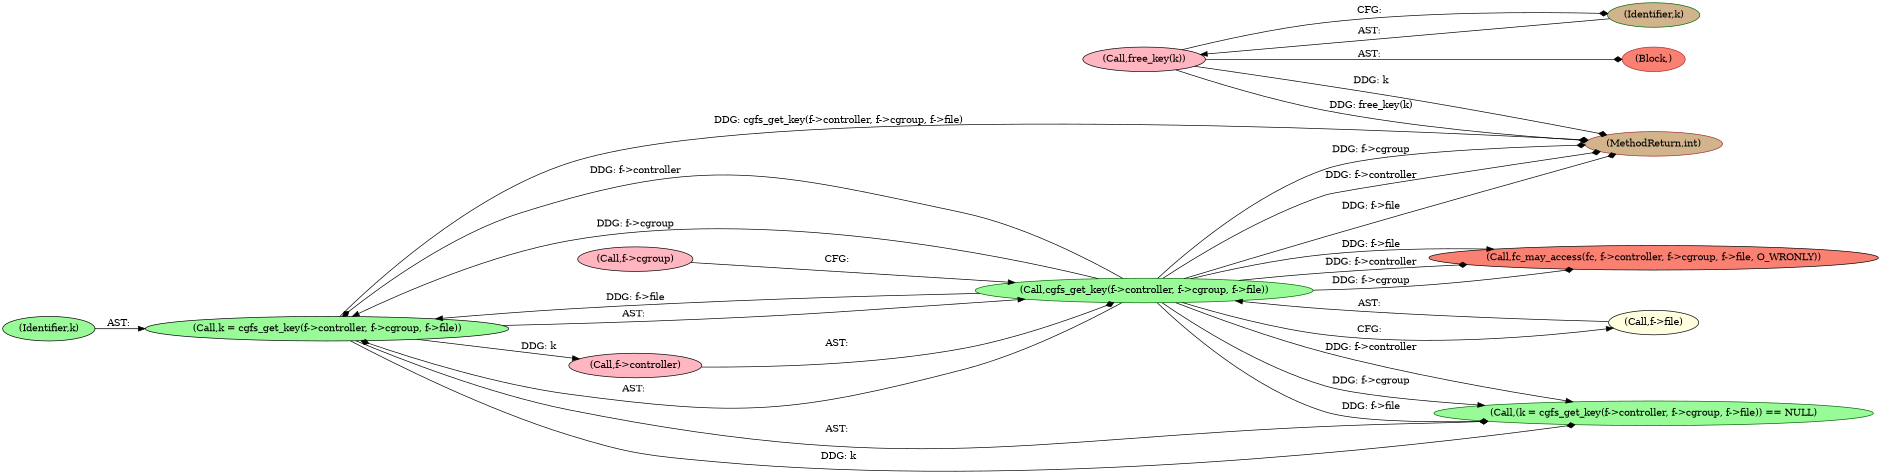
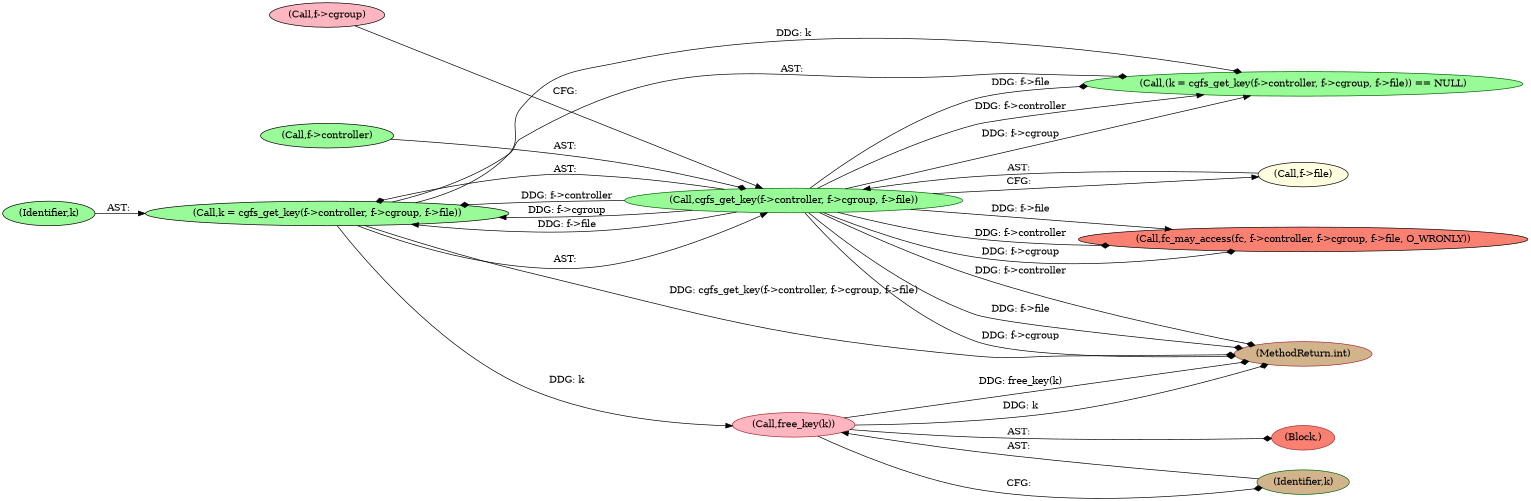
node "(Call,free_key(k))": color black -> brown
edge "(Call,k = cgfs_get_key(f->controller, f->cgroup, f->file))" -> "(Call,f->controller)": now "(Call,k = cgfs_get_key(f->controller, f->cgroup, f->file))" -> "(Call,free_key(k))"
node "(Call,f->controller)": fillcolor lightpink -> palegreen
